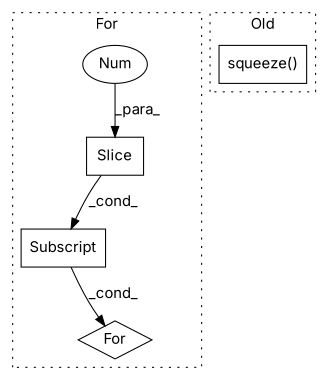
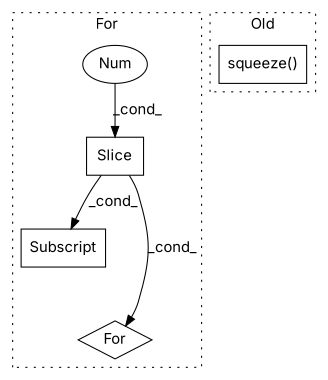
edge "Num" -> "Slice": label "_para_" -> "_cond_"
edge "Subscript" -> "For": now "Slice" -> "For"
